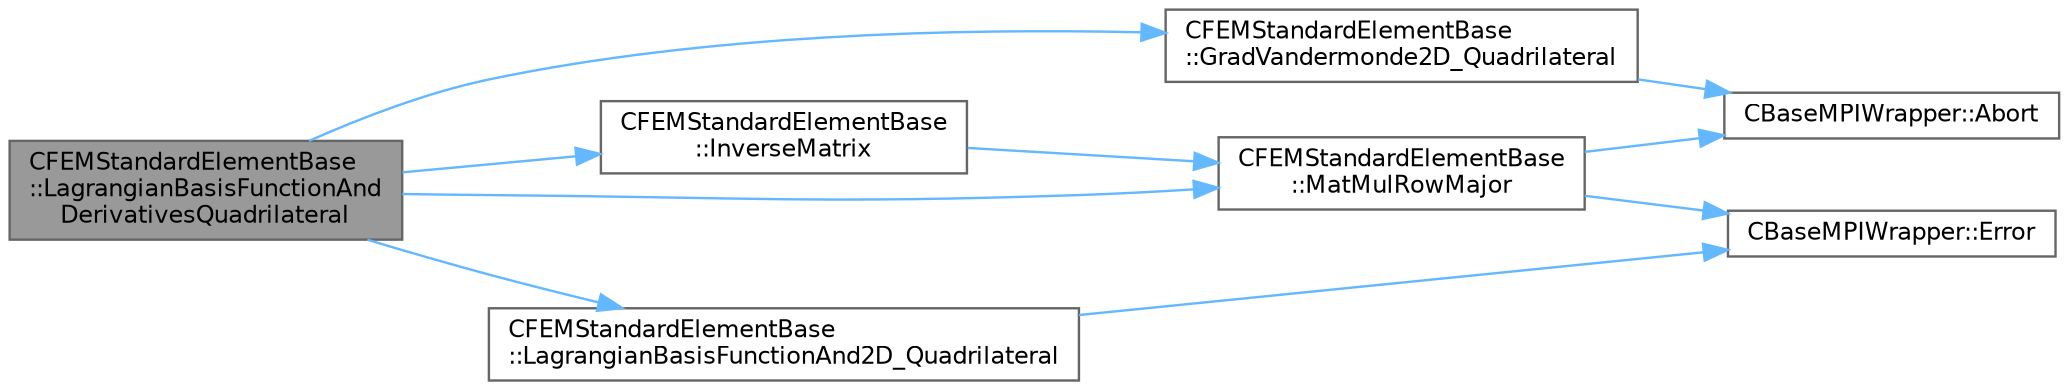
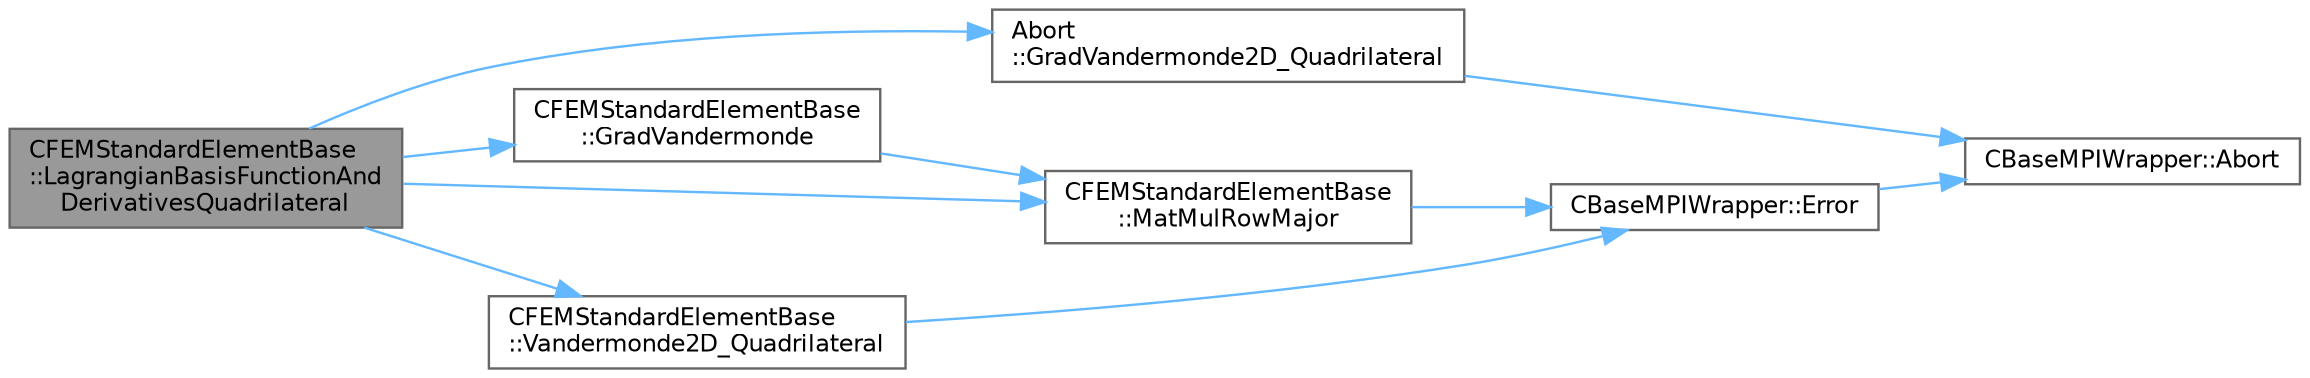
node "CFEMStandardElementBase ::GradVandermonde2D_Quadrilateral": label "CFEMStandardElementBase ::GradVandermonde2D_Quadrilateral" -> "Abort ::GradVandermonde2D_Quadrilateral"
node "CFEMStandardElementBase ::InverseMatrix": label "CFEMStandardElementBase ::InverseMatrix" -> "CFEMStandardElementBase ::GradVandermonde"
edge "CFEMStandardElementBase ::MatMulRowMajor" -> "CBaseMPIWrapper::Abort": now "CBaseMPIWrapper::Error" -> "CBaseMPIWrapper::Abort"
node "CFEMStandardElementBase ::LagrangianBasisFunctionAnd2D_Quadrilateral": label "CFEMStandardElementBase ::LagrangianBasisFunctionAnd2D_Quadrilateral" -> "CFEMStandardElementBase ::Vandermonde2D_Quadrilateral"
